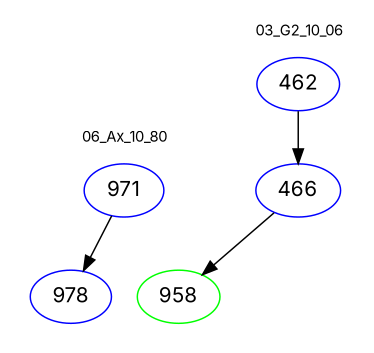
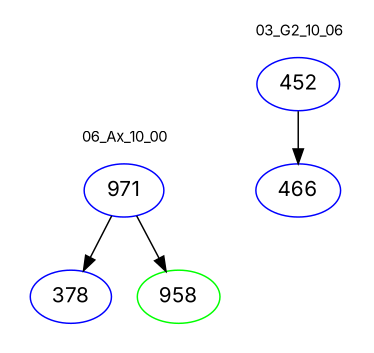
node "462": label "462" -> "452"
cluster "06_Ax_10_80": label "06_Ax_10_80" -> "06_Ax_10_00"
edge "466" -> "958": now "971" -> "958"
node "978": label "978" -> "378"
